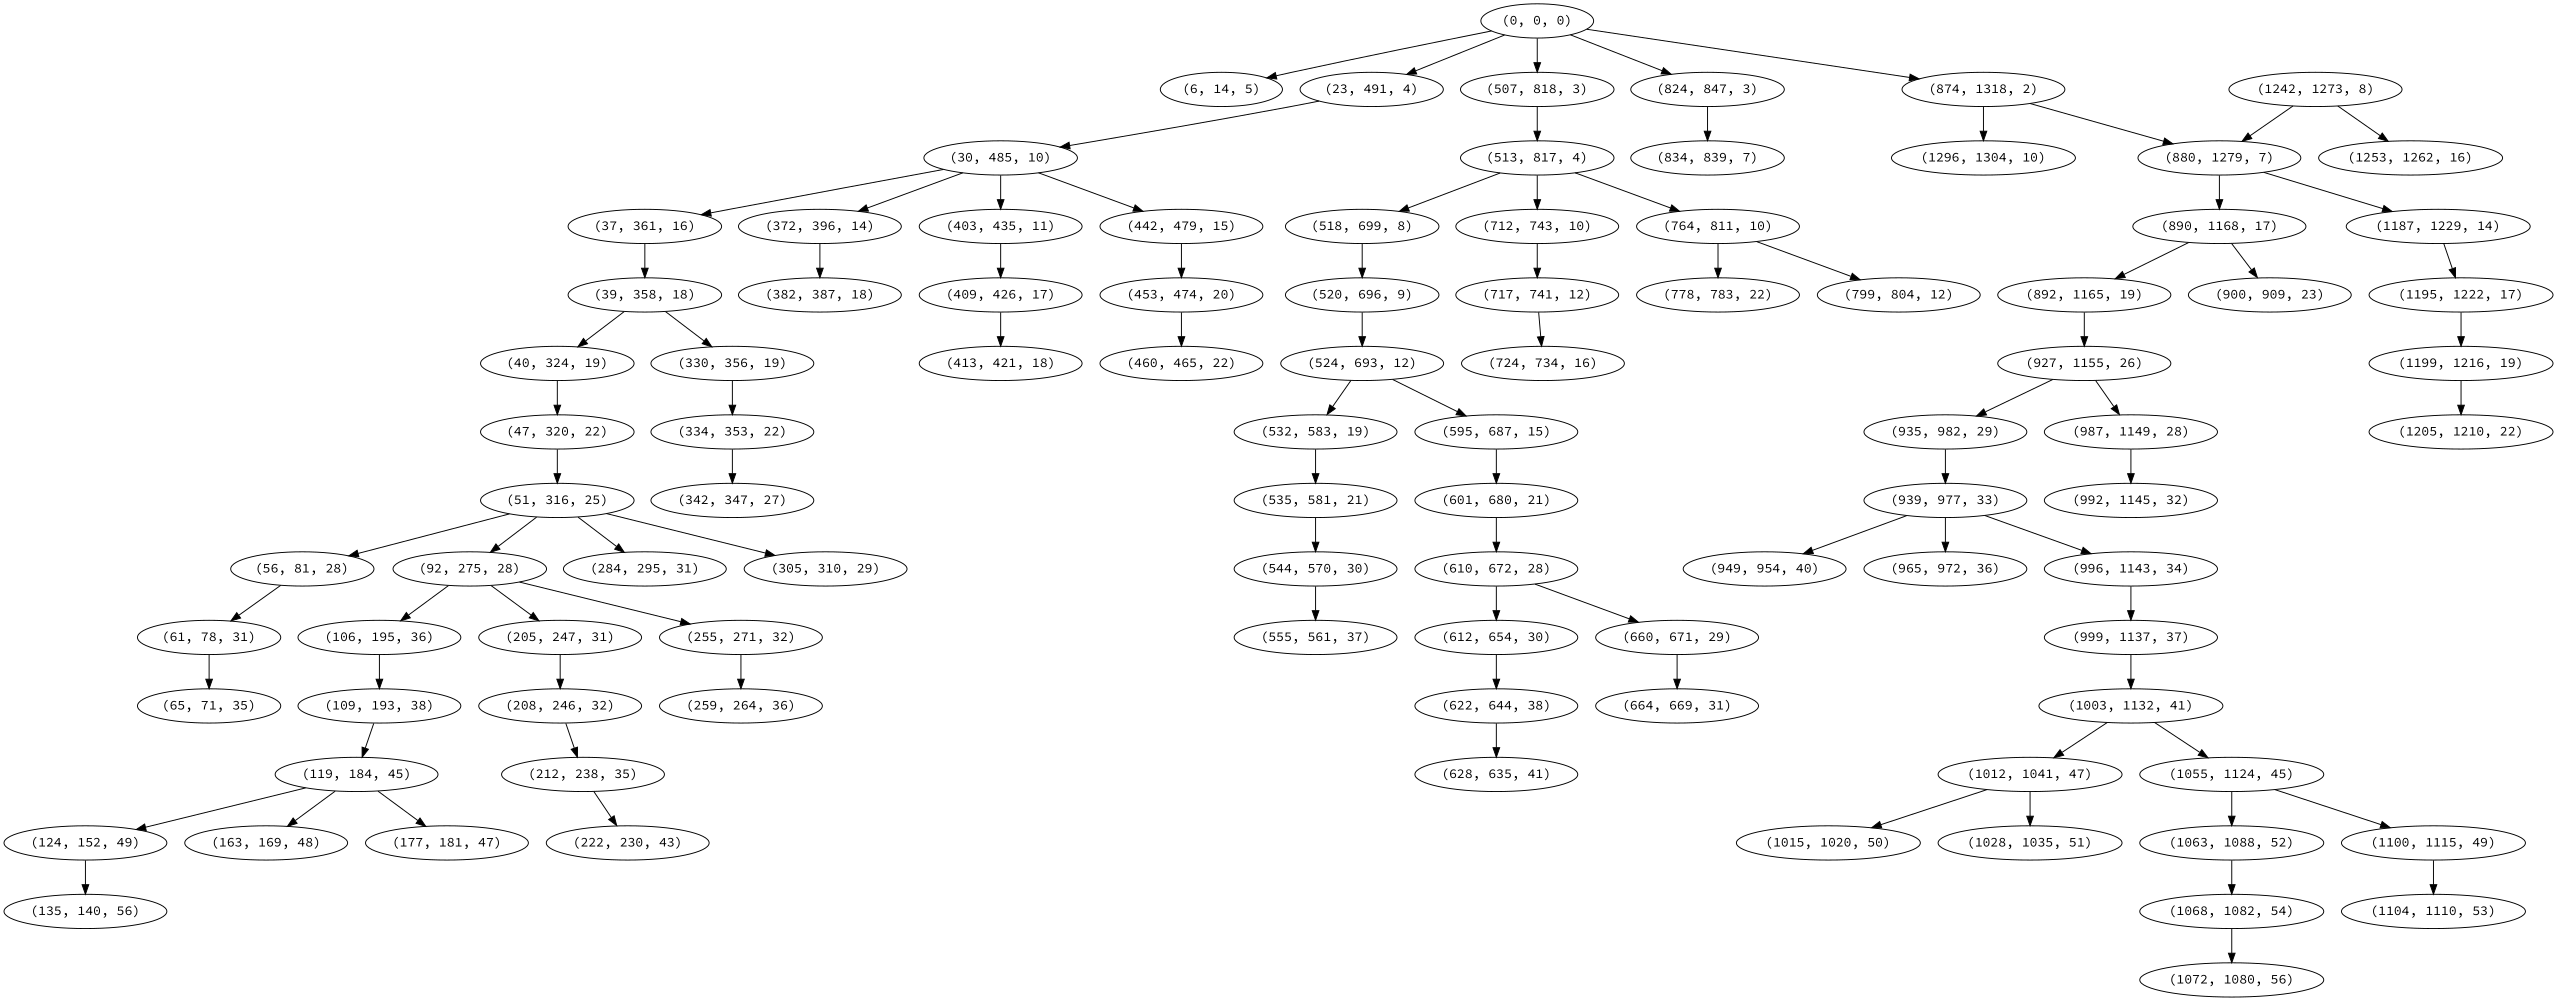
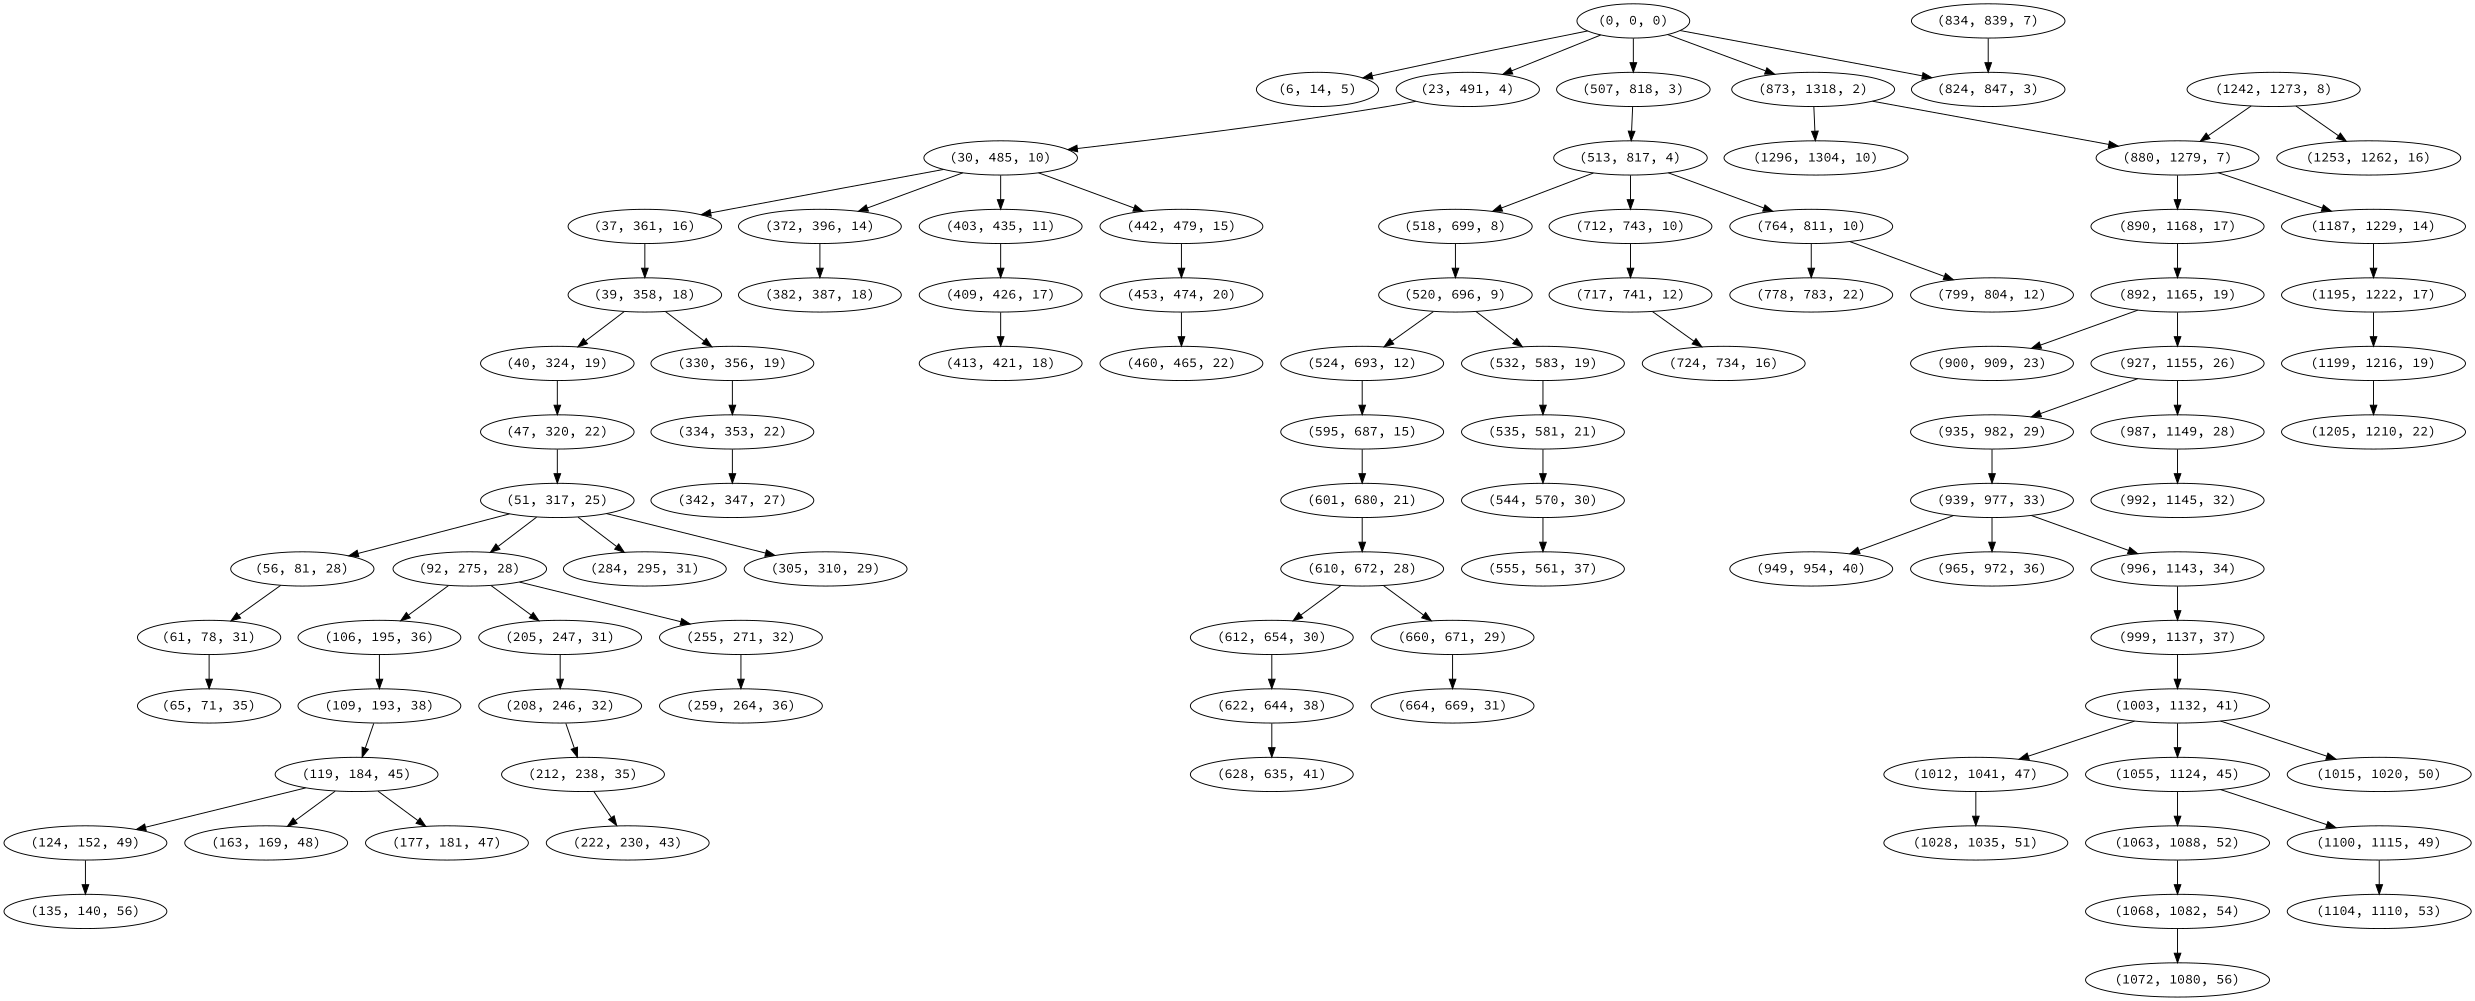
node "(874, 1318, 2)": label "(874, 1318, 2)" -> "(873, 1318, 2)"
edge "(824, 847, 3)" -> "(834, 839, 7)": reversed
edge "(890, 1168, 17)" -> "(900, 909, 23)": now "(892, 1165, 19)" -> "(900, 909, 23)"
edge "(524, 693, 12)" -> "(532, 583, 19)": now "(520, 696, 9)" -> "(532, 583, 19)"
node "(51, 316, 25)": label "(51, 316, 25)" -> "(51, 317, 25)"
edge "(1012, 1041, 47)" -> "(1015, 1020, 50)": now "(1003, 1132, 41)" -> "(1015, 1020, 50)"
